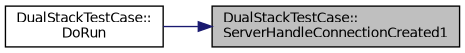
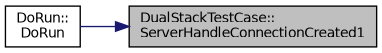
node "DualStackTestCase:: DoRun": label "DualStackTestCase:: DoRun" -> "DoRun:: DoRun"
